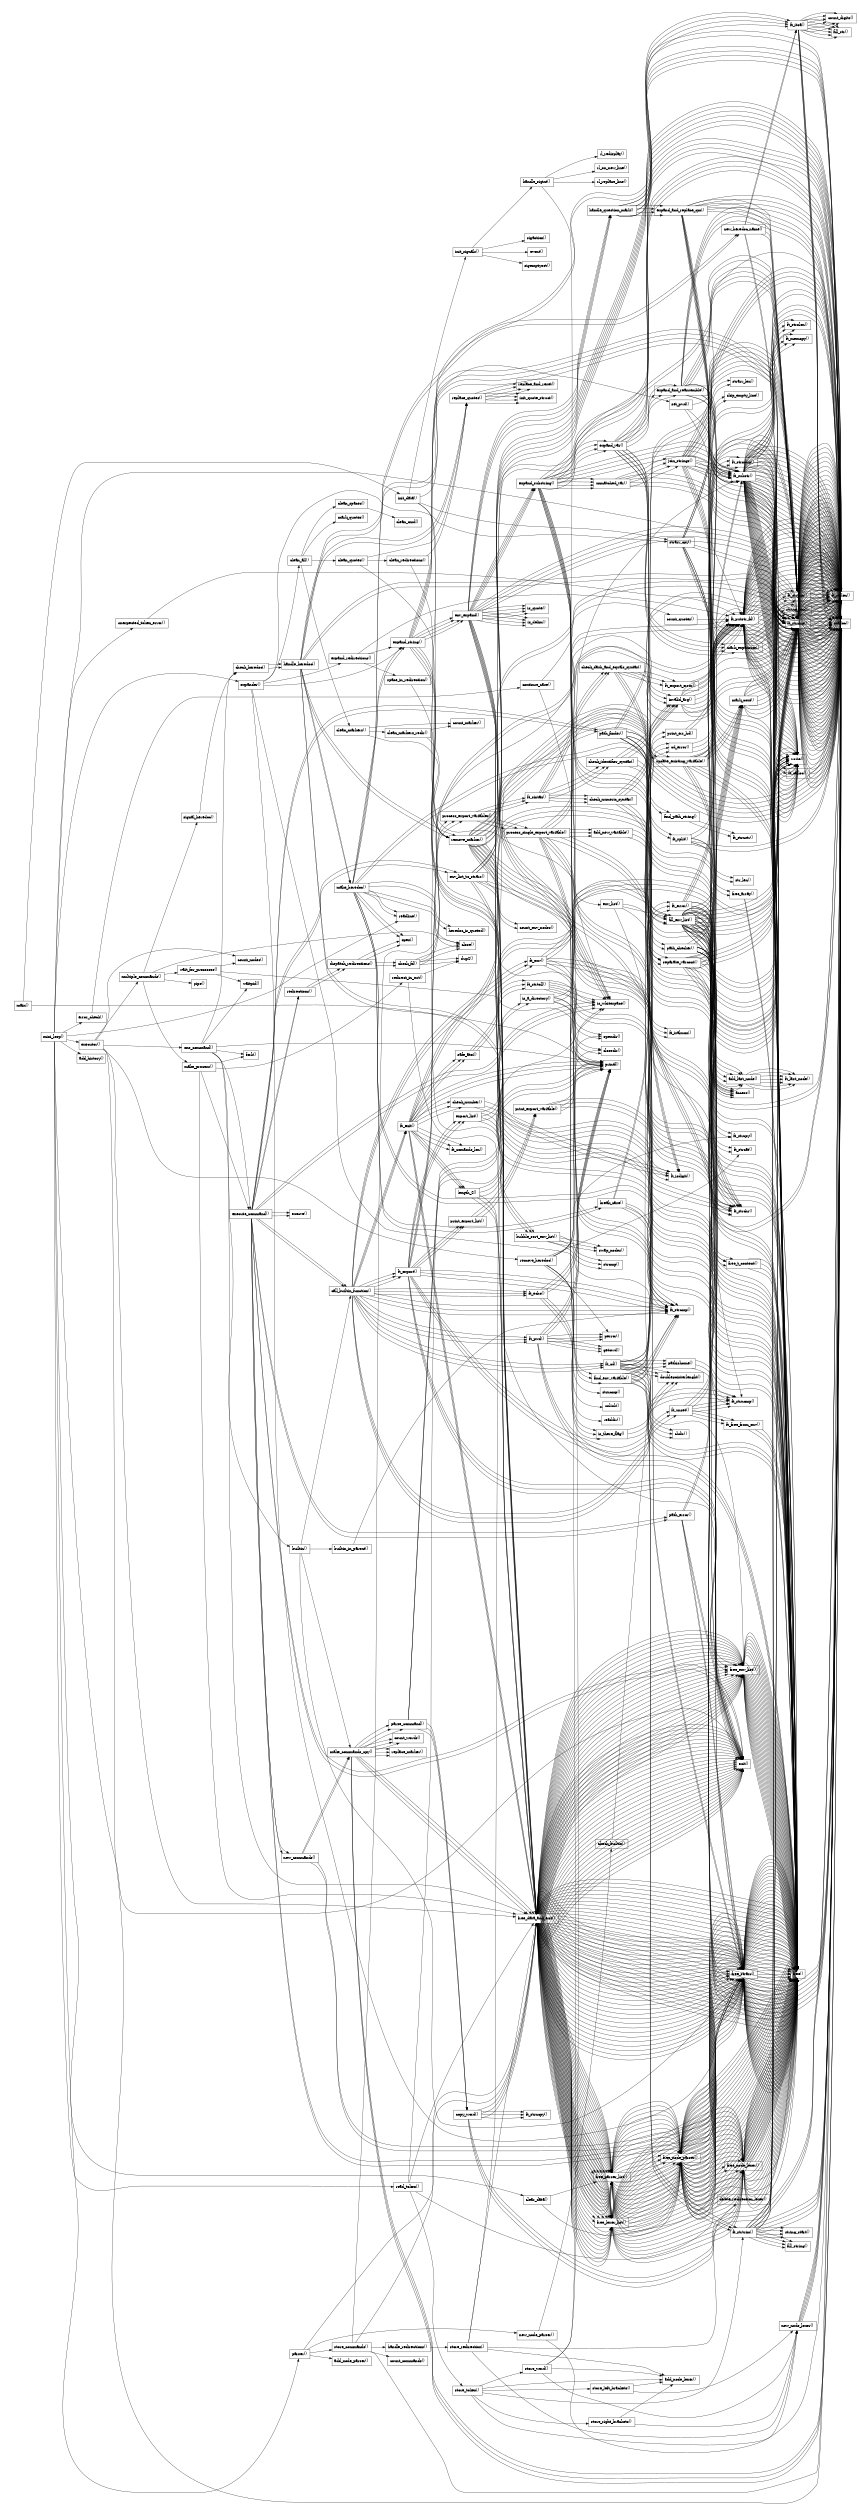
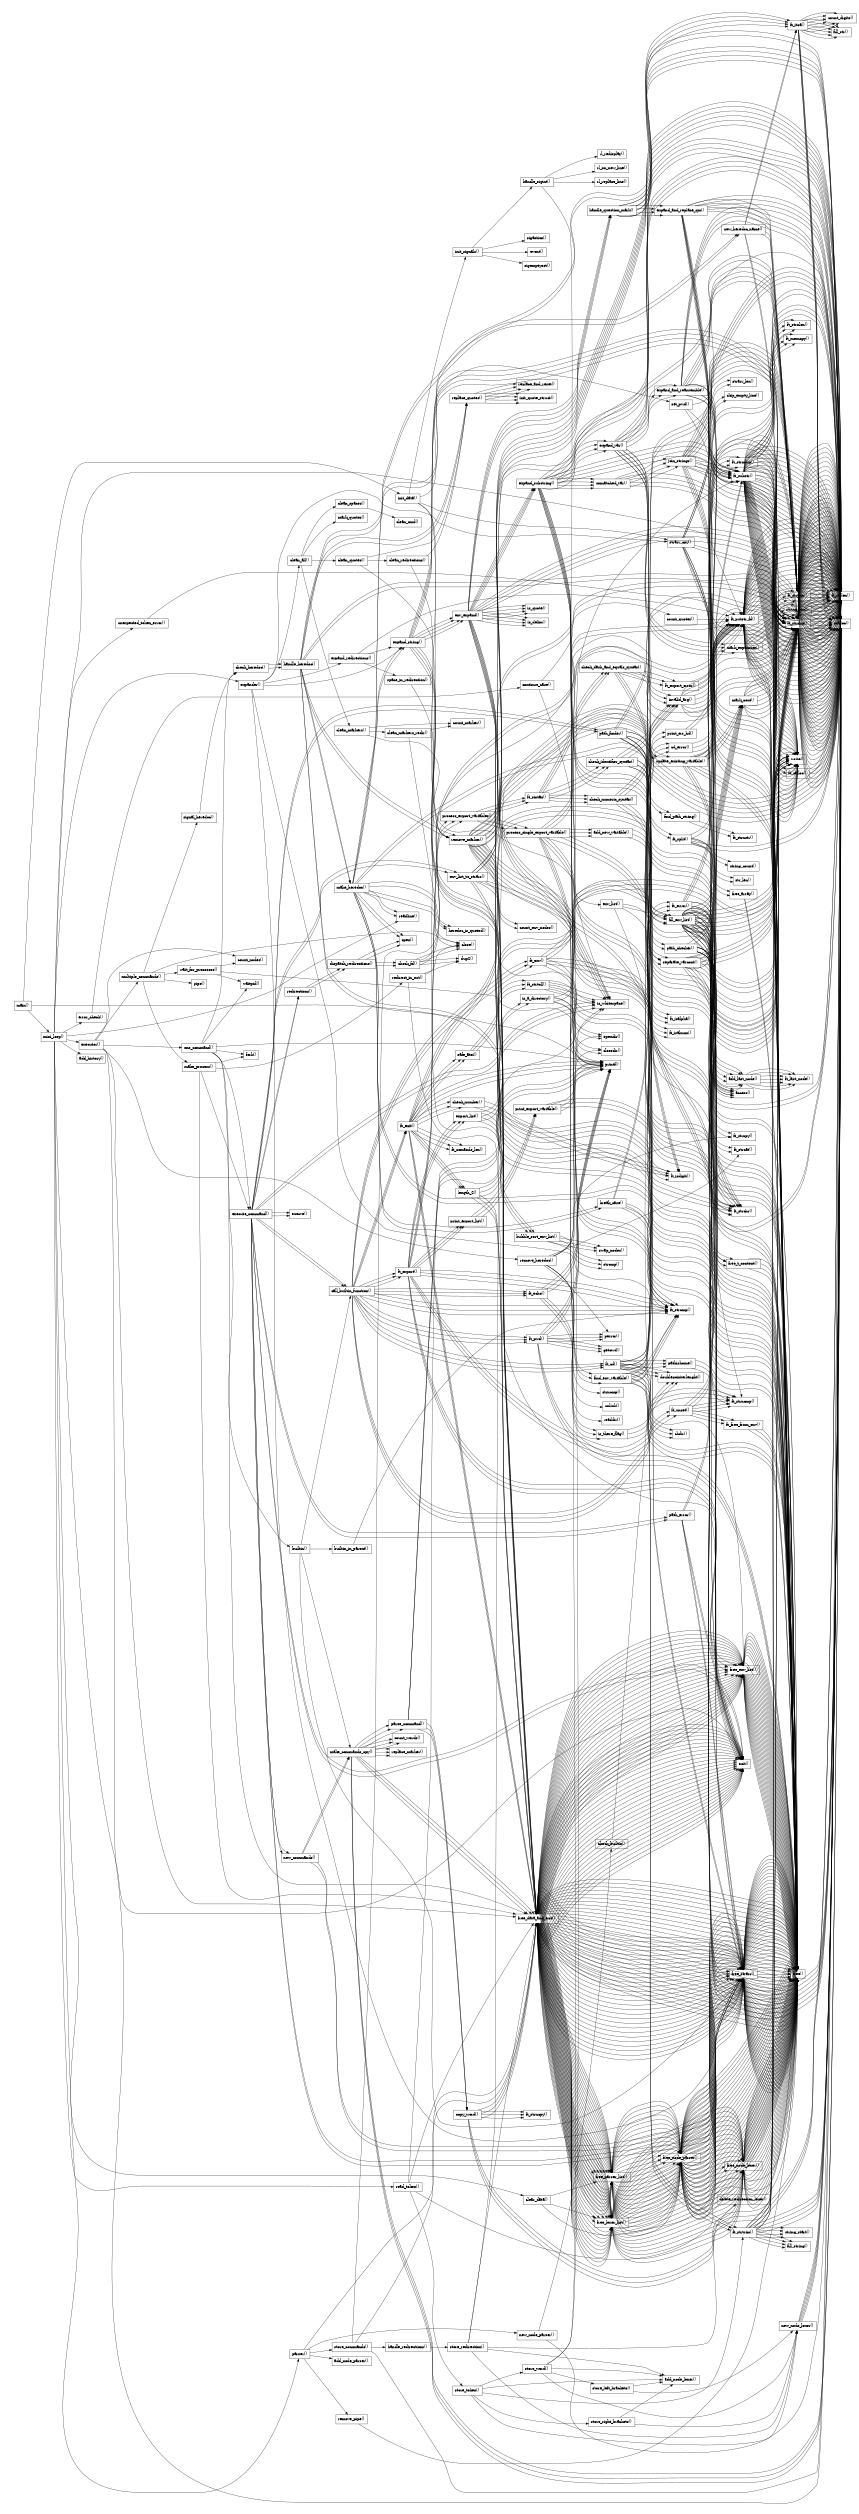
edge "clean_markers_redir()" -> "remove_marker()": now "clean_markers_redir()" -> "heredoc_is_quoted()"
node "string_count()": added
edge "redirect_in_out()" -> "close()": added
node "ft_isalpha()": added
edge "main()" -> "mini_loop()": added
edge "clear_data()" -> "free_lexer_list()": added
node "count_commands()": removed
edge "store_token()" -> "store_left_brackets()": now "store_word()" -> "store_left_brackets()"
node "remove_pipe()": added
